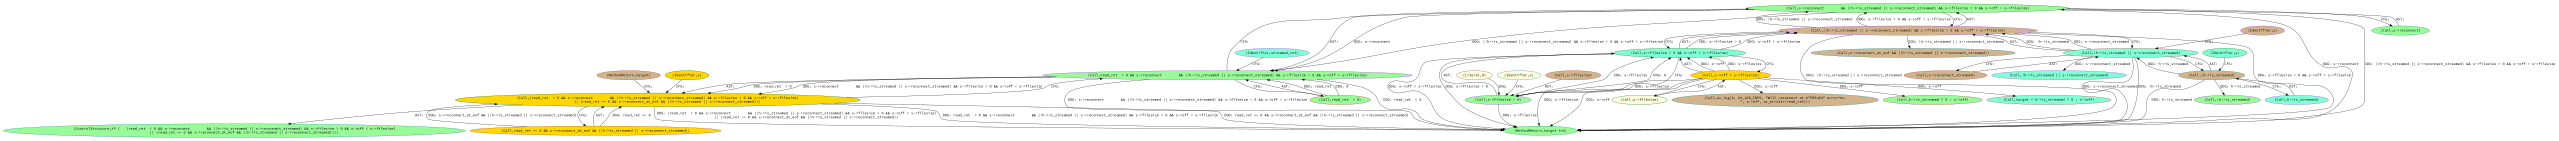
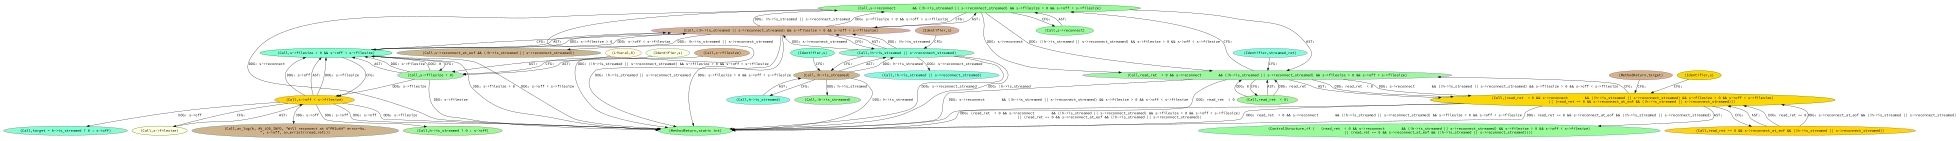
node "(Call,s->reconnect_streamed)": removed
edge "(Literal,0)" -> "(Call,s->filesize > 0)": label "DDG: " -> "AST: "
edge "(Call,s->off < s->filesize)" -> "(Call,s->filesize > 0)": reversed
node "(MethodReturn,target int)": label "(MethodReturn,target int)" -> "(MethodReturn,static int)"
